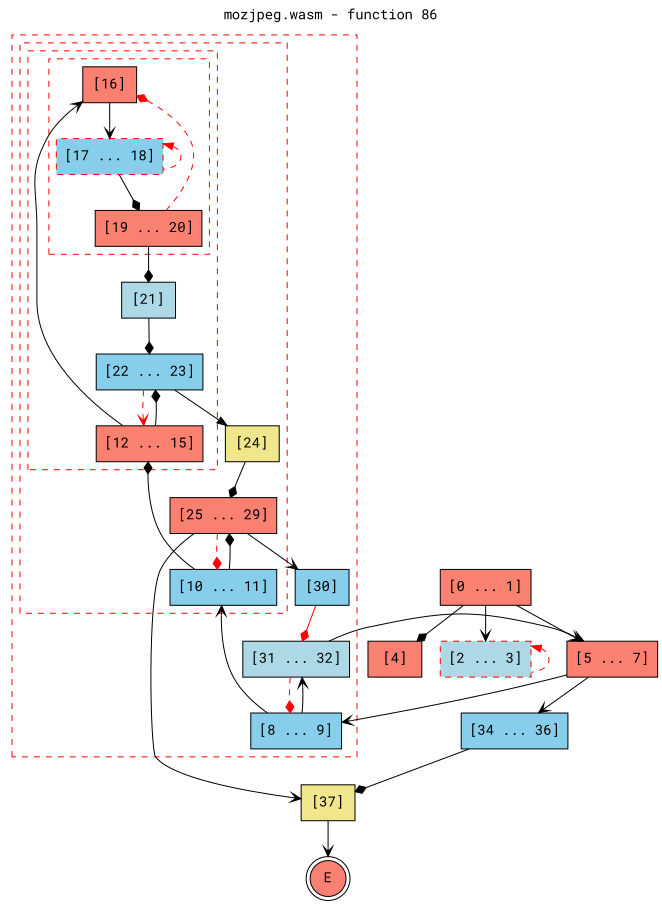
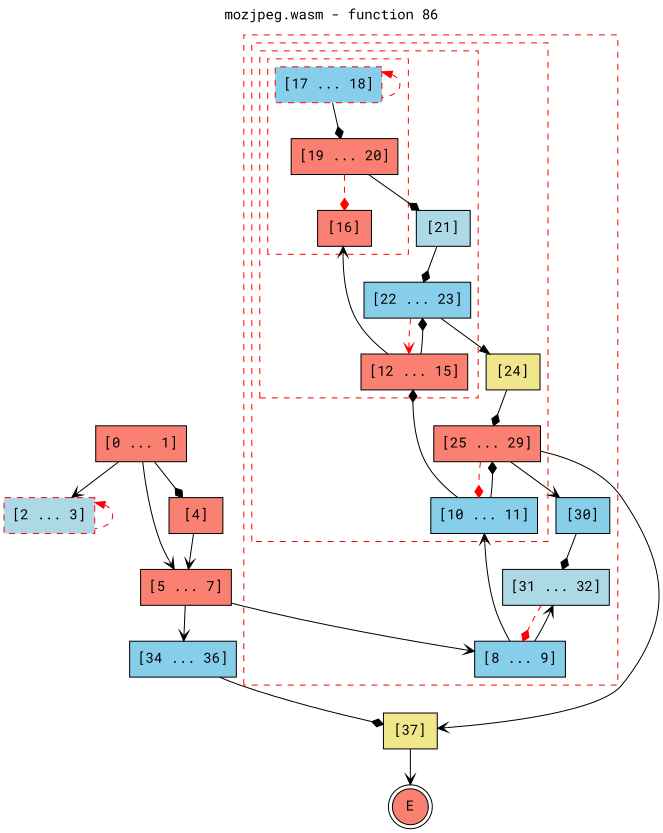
edge "[16]" -> "[17 ... 18]": removed
edge "[31 ... 32]" -> "[5 ... 7]": now "[4]" -> "[5 ... 7]"
edge "[30]" -> "[31 ... 32]": color red -> black
